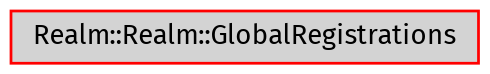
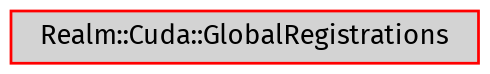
node "Realm::Realm::GlobalRegistrations": label "Realm::Realm::GlobalRegistrations" -> "Realm::Cuda::GlobalRegistrations"
